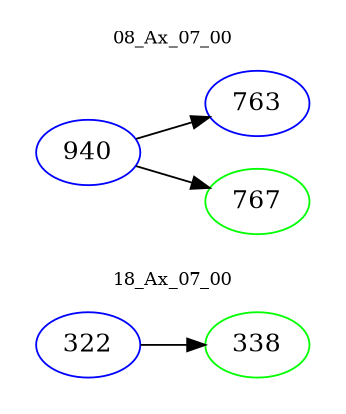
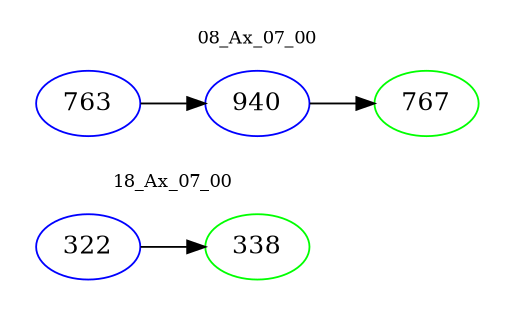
edge "940" -> "763": reversed
